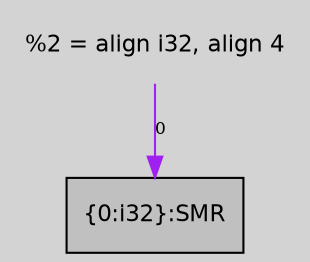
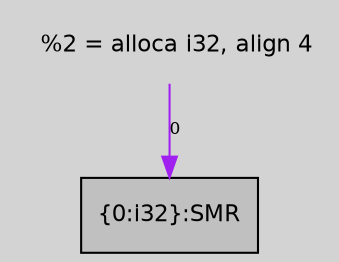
node "%2 = align i32, align 4": label "%2 = align i32, align 4" -> "%2 = alloca i32, align 4"
